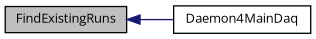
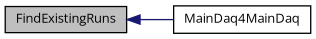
node "Daemon4MainDaq": label "Daemon4MainDaq" -> "MainDaq4MainDaq"
